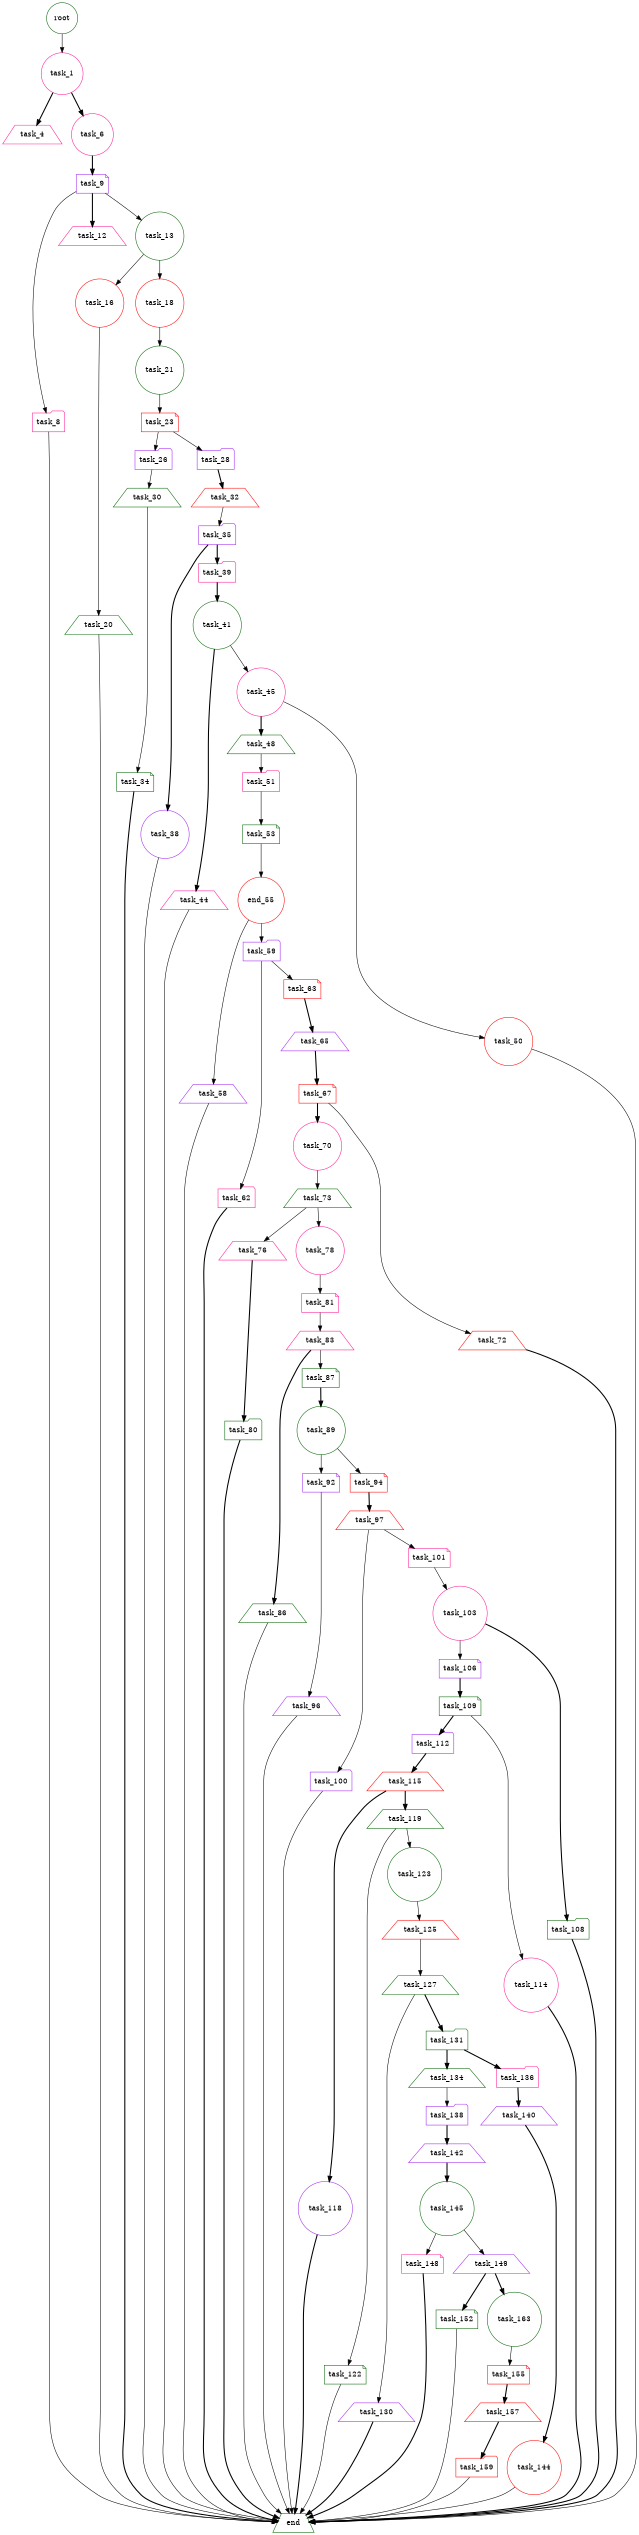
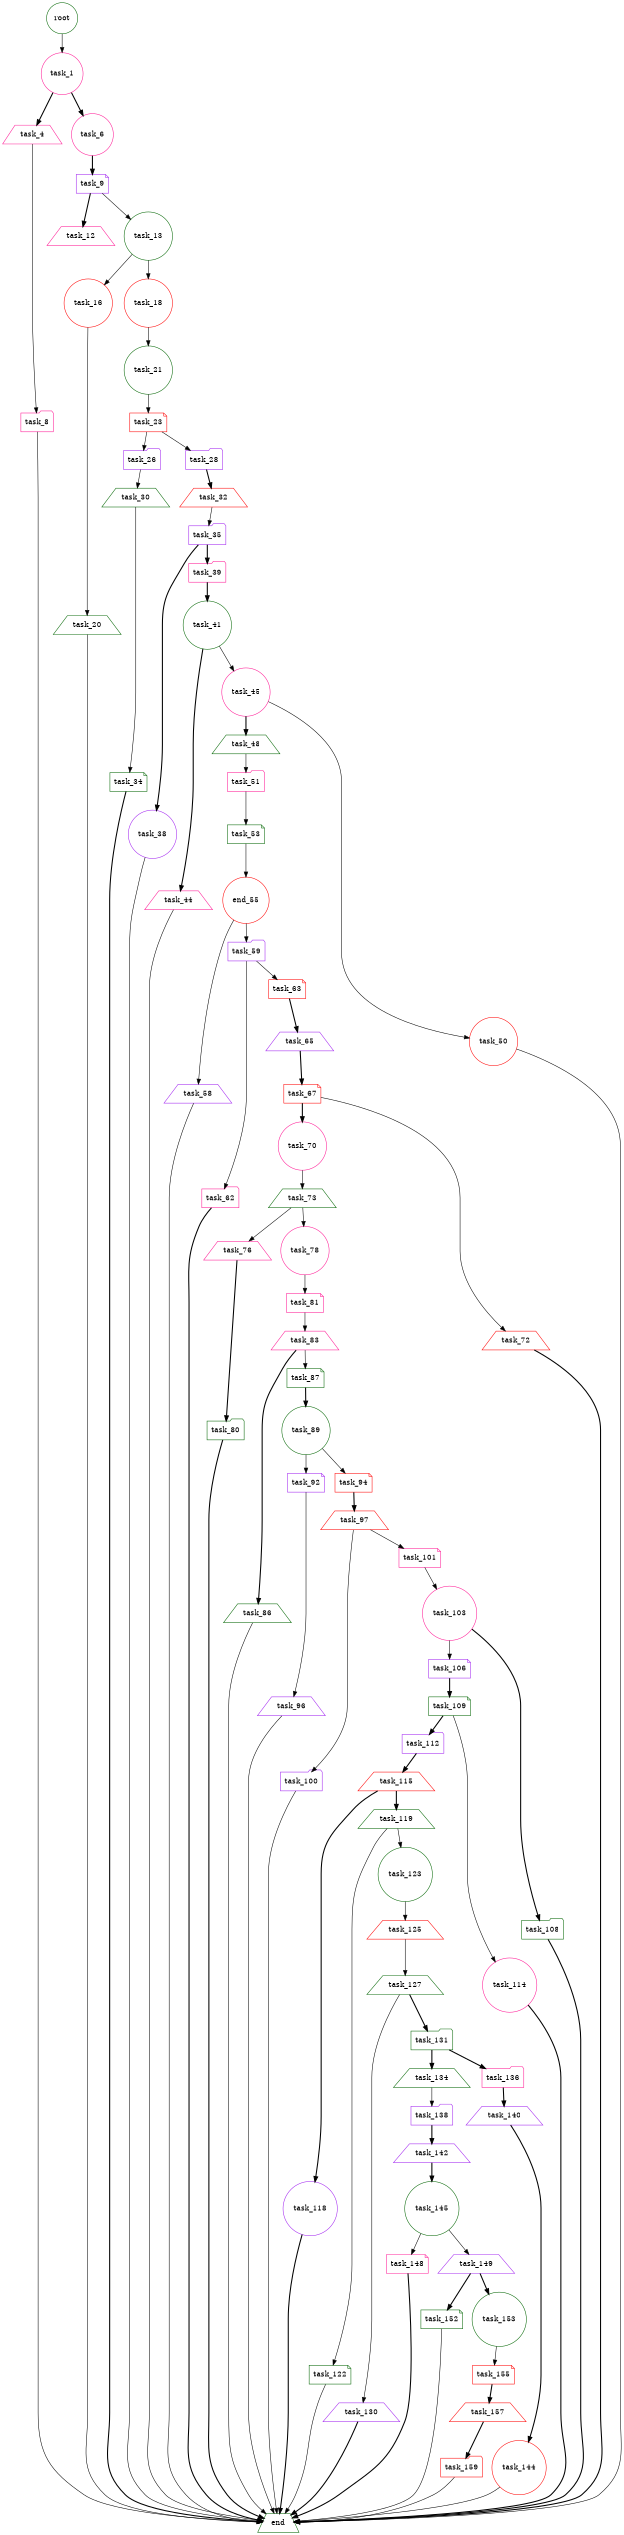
edge "task_9" -> "task_8": now "task_4" -> "task_8"
node "task_163": label "task_163" -> "task_153"
